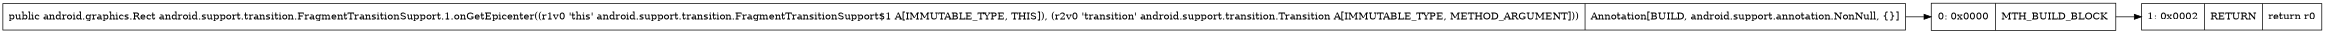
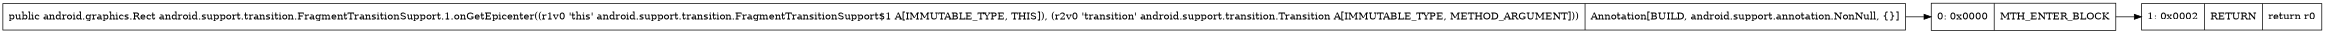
node "0: 0x0000": text "MTH_BUILD_BLOCK" -> "MTH_ENTER_BLOCK"
